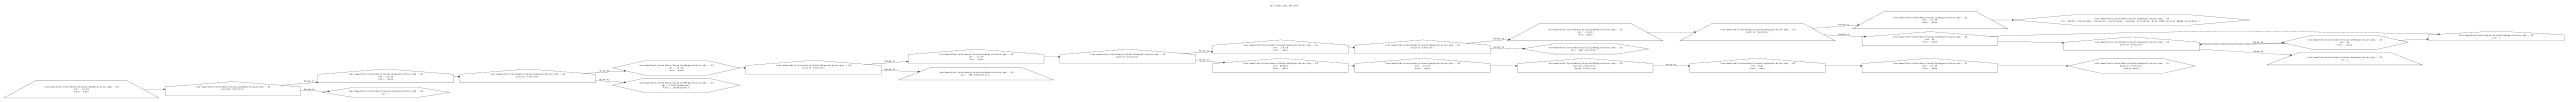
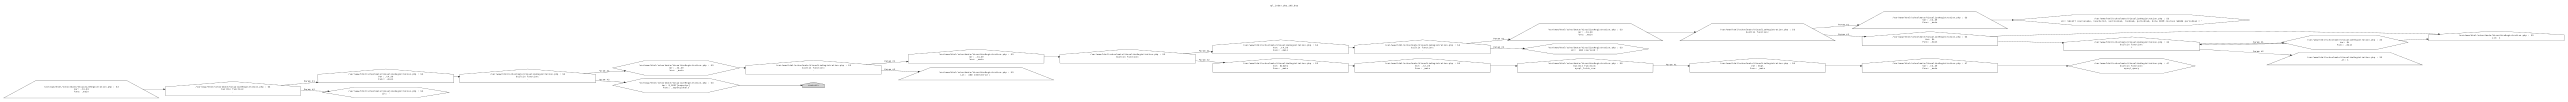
node "<uninit>": added
